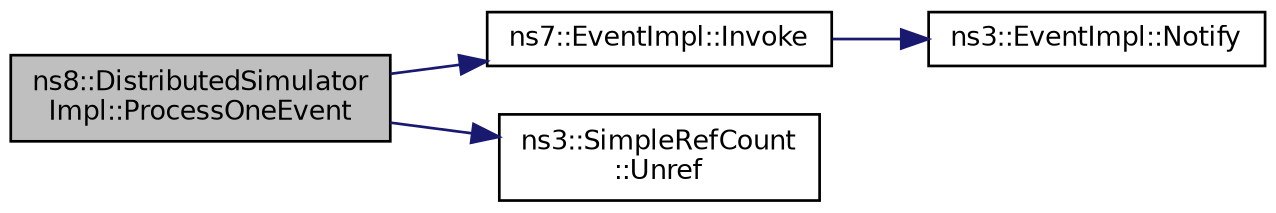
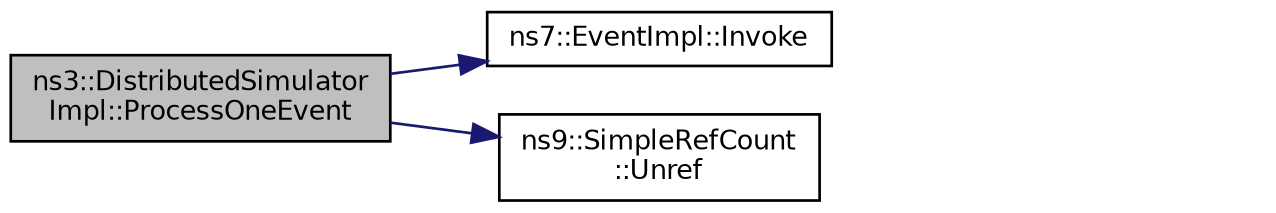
node "ns3::EventImpl::Notify": removed
node "ns8::DistributedSimulator Impl::ProcessOneEvent": label "ns8::DistributedSimulator Impl::ProcessOneEvent" -> "ns3::DistributedSimulator Impl::ProcessOneEvent"
node "ns3::SimpleRefCount ::Unref": label "ns3::SimpleRefCount ::Unref" -> "ns9::SimpleRefCount ::Unref"
